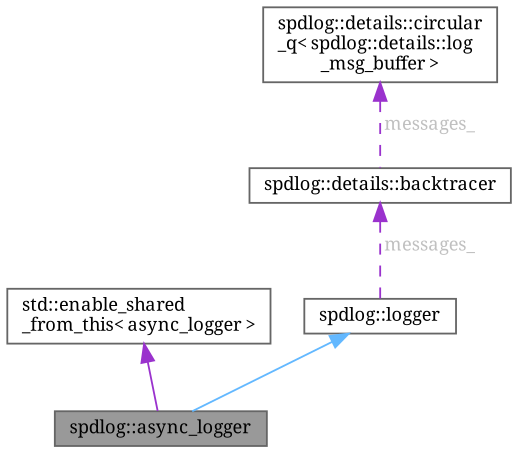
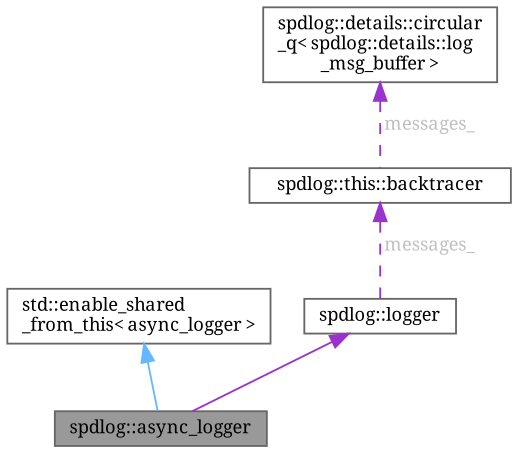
node "spdlog::details::backtracer": label "spdlog::details::backtracer" -> "spdlog::this::backtracer"
edge "spdlog::async_logger" -> "spdlog::logger": color steelblue1 -> darkorchid3
edge "spdlog::async_logger" -> "std::enable_shared _from_this< async_logger >": color darkorchid3 -> steelblue1
